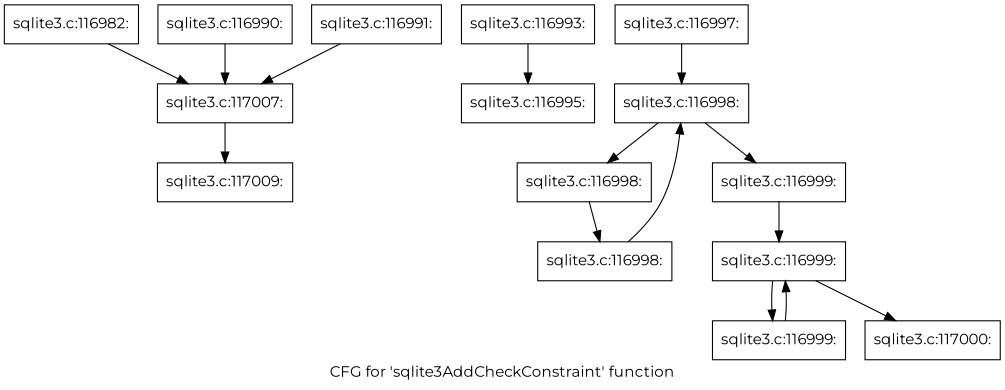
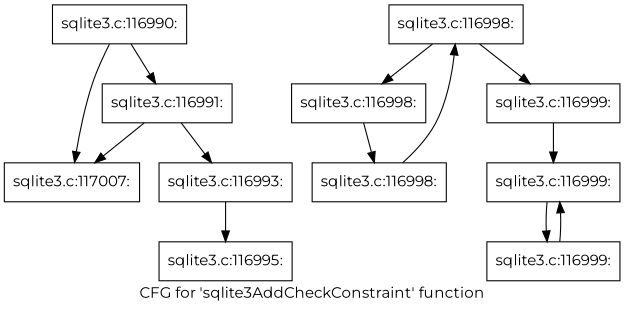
node "sqlite3.c:116982:": removed
node "sqlite3.c:116997:": removed
edge "sqlite3.c:116990:" -> "sqlite3.c:116991:": added
edge "sqlite3.c:116991:" -> "sqlite3.c:116993:": added
node "sqlite3.c:117009:": removed
node "sqlite3.c:117000:": removed
